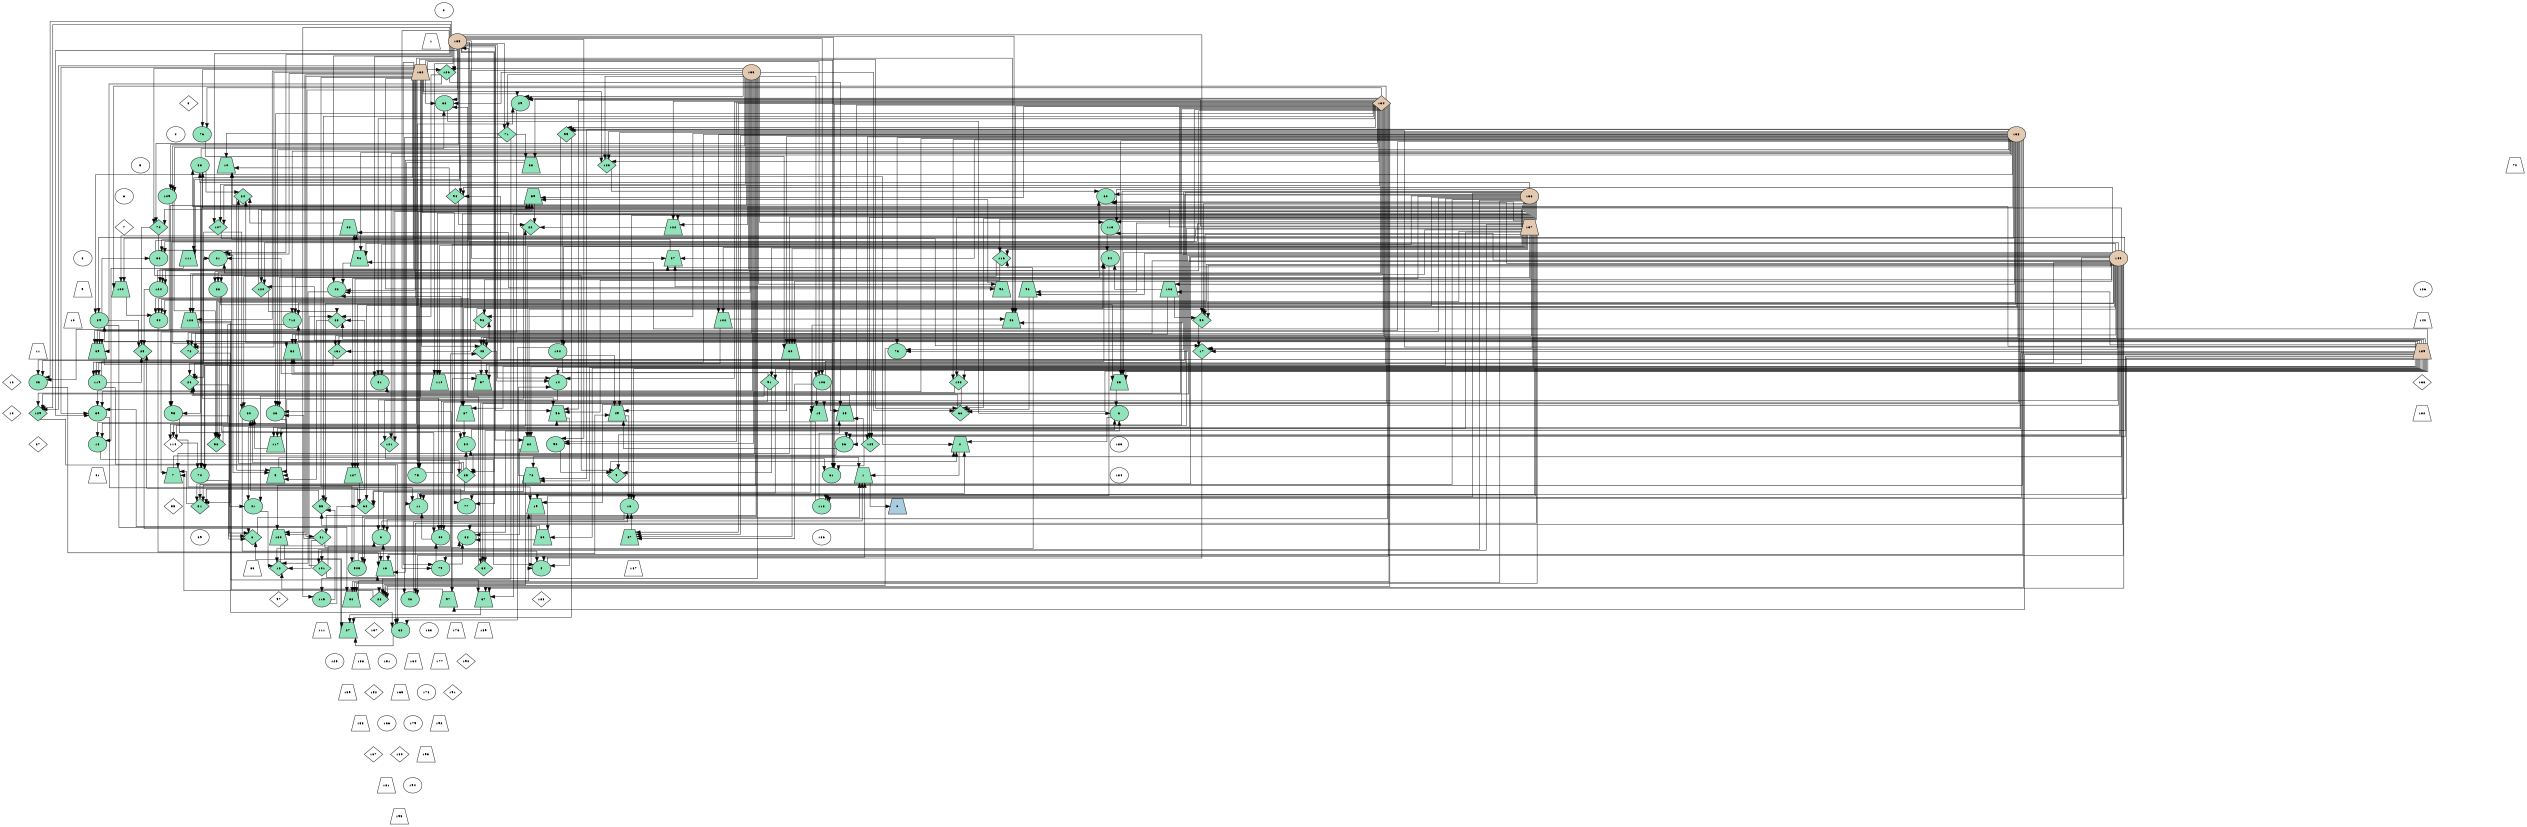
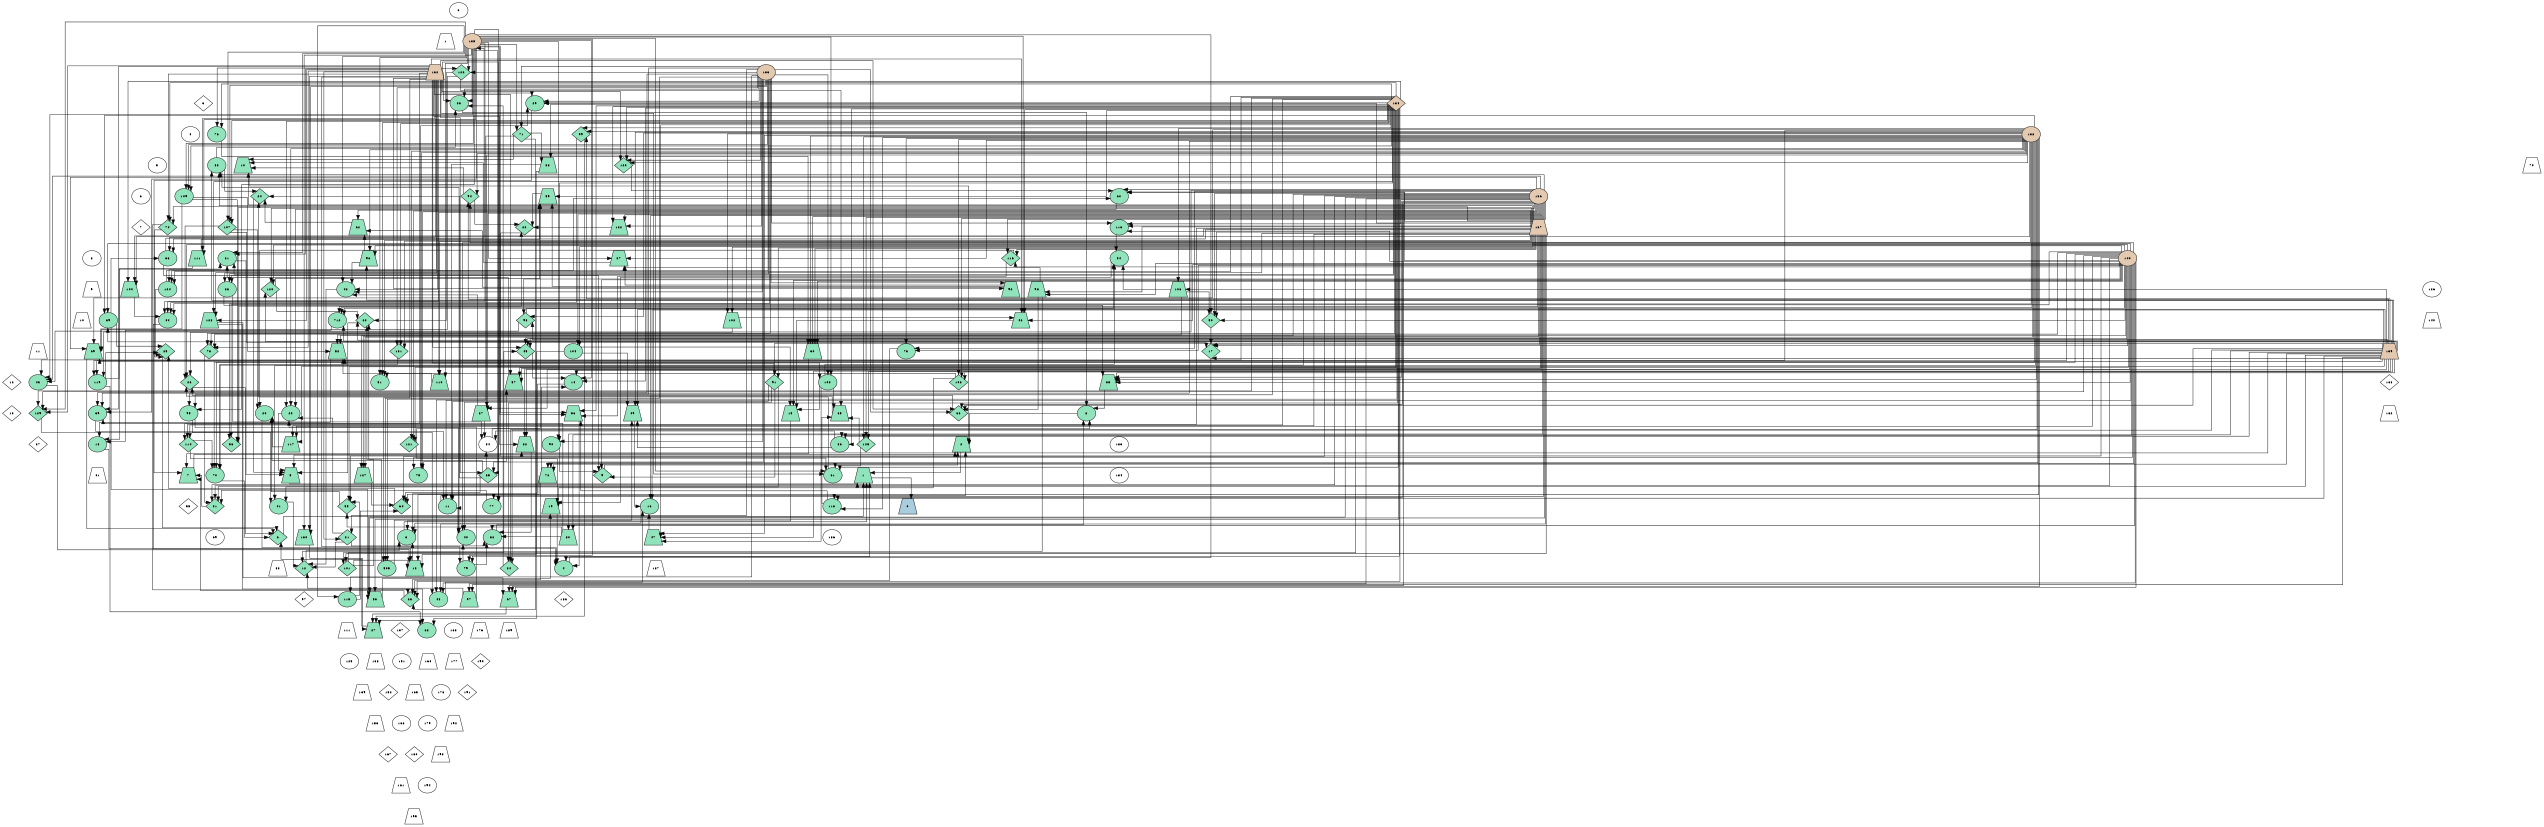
node "114": fillcolor #ffffff -> #91e3bb
node "34": fillcolor #91e3bb -> #ffffff
edge "129" -> "68": now "129" -> "48"
